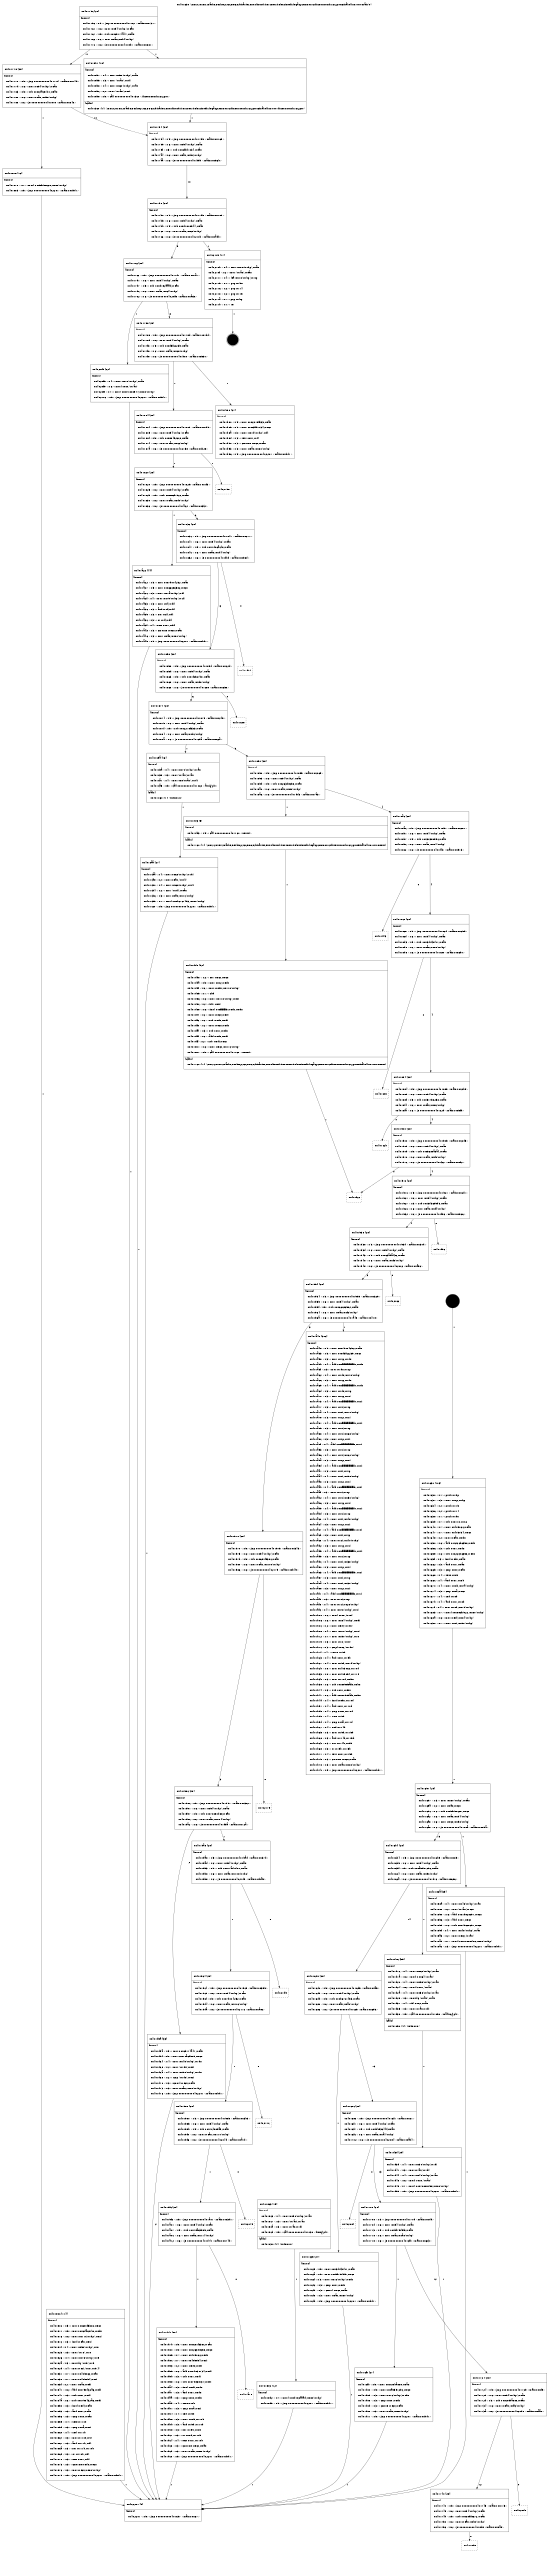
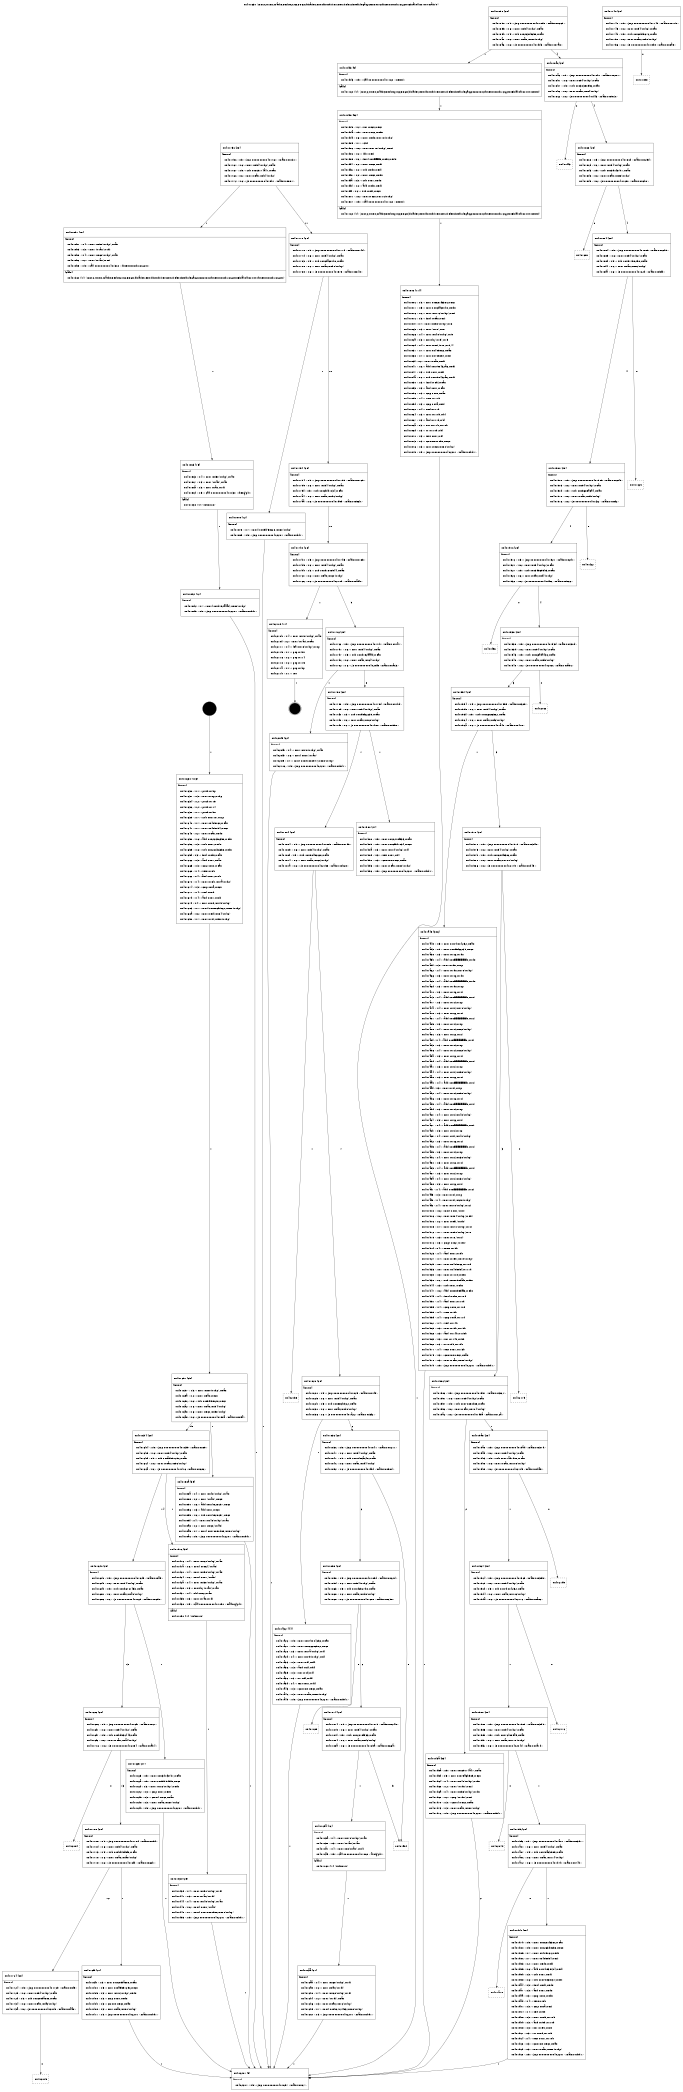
edge "0x401eb1 [18]" -> "0x401794 [28]": now "0x401eb1 [18]" -> "0x401ec3 [15]"
edge "0x401874 [28]" -> "0x401890 [28]": now "0x401874 [28]" -> "0x401fbd"
edge "0x401dd8 [52]" -> "0x401f22": now "0x401dd8 [52]" -> "0x401e0c [114]"
edge "0x401a4e [306]" -> "0x402201 [5]": added, label "1"
edge "0x401724 [28]" -> "0x401740 [28]": removed, label "12"
